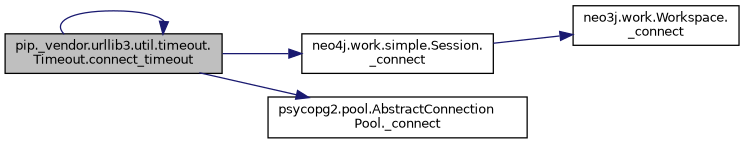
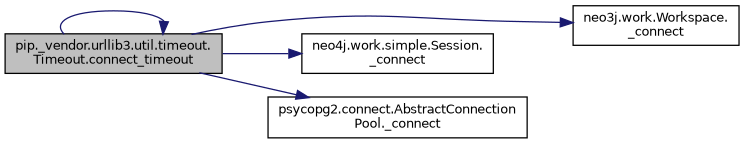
edge "neo4j.work.simple.Session. _connect" -> "neo3j.work.Workspace. _connect": now "pip._vendor.urllib3.util.timeout. Timeout.connect_timeout" -> "neo3j.work.Workspace. _connect"
node "psycopg2.pool.AbstractConnection Pool._connect": label "psycopg2.pool.AbstractConnection Pool._connect" -> "psycopg2.connect.AbstractConnection Pool._connect"
